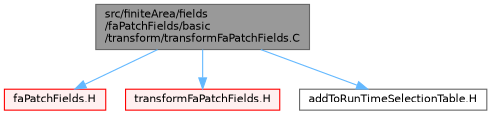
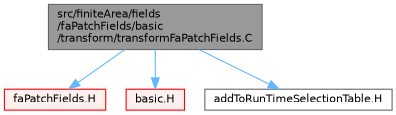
node "transformFaPatchFields.H": label "transformFaPatchFields.H" -> "basic.H"
